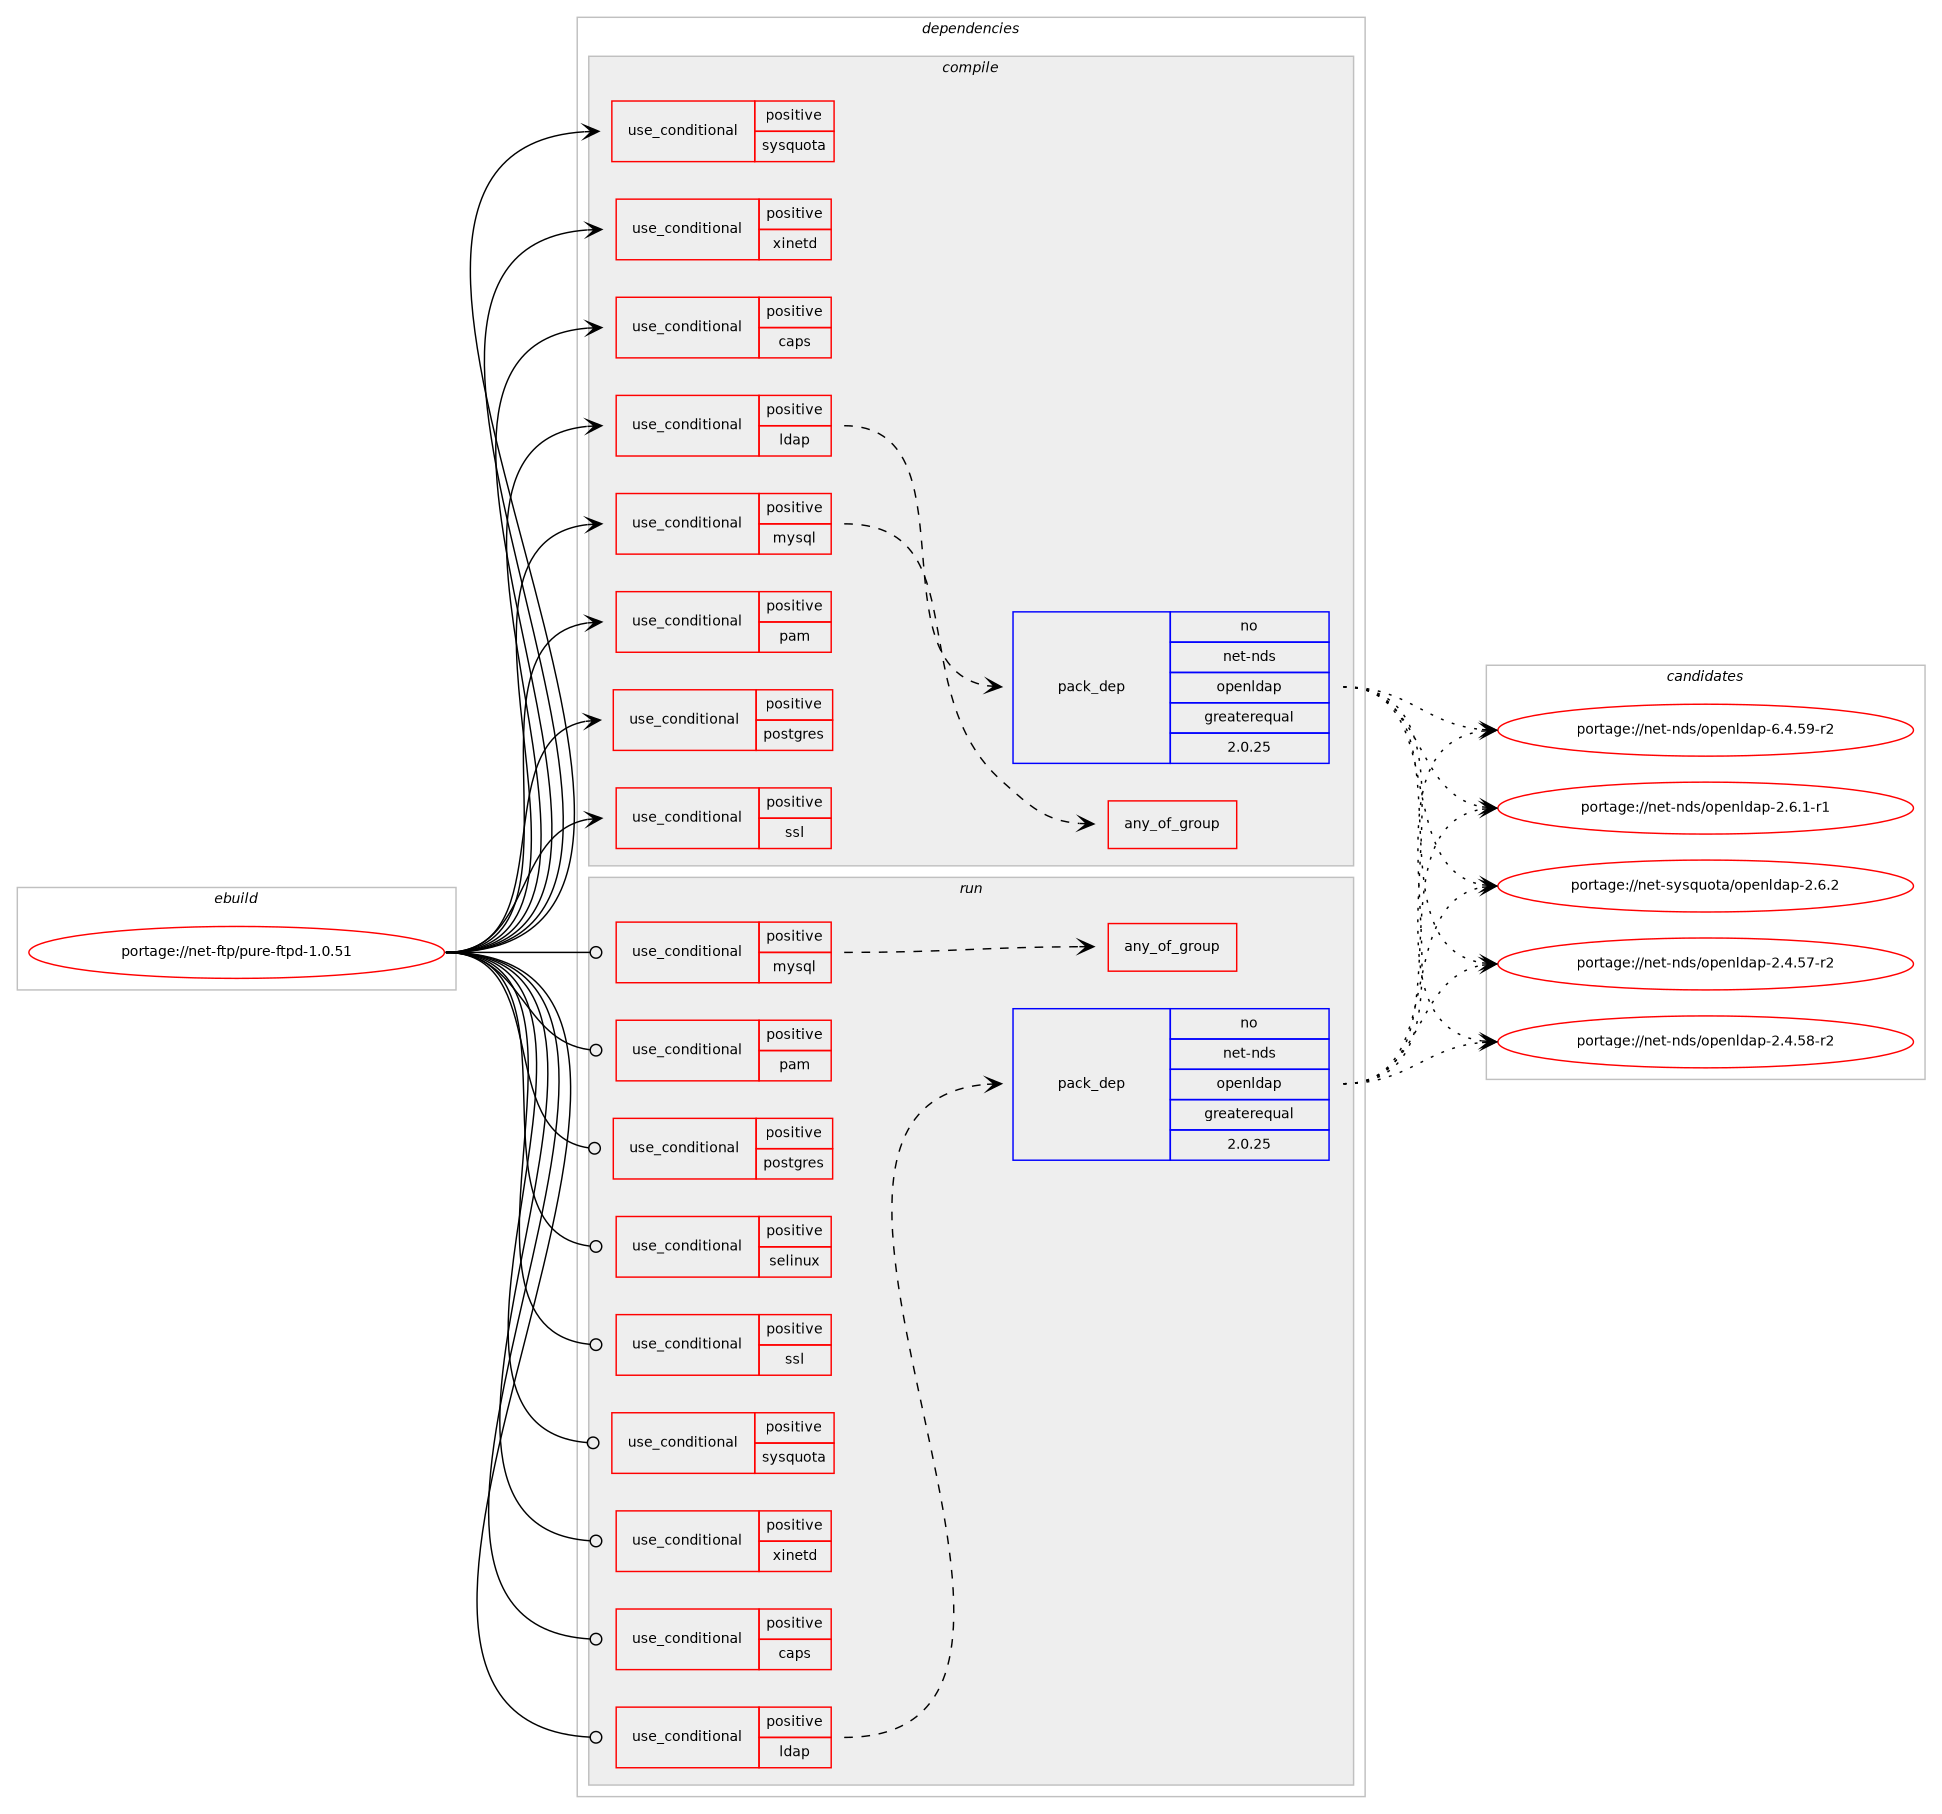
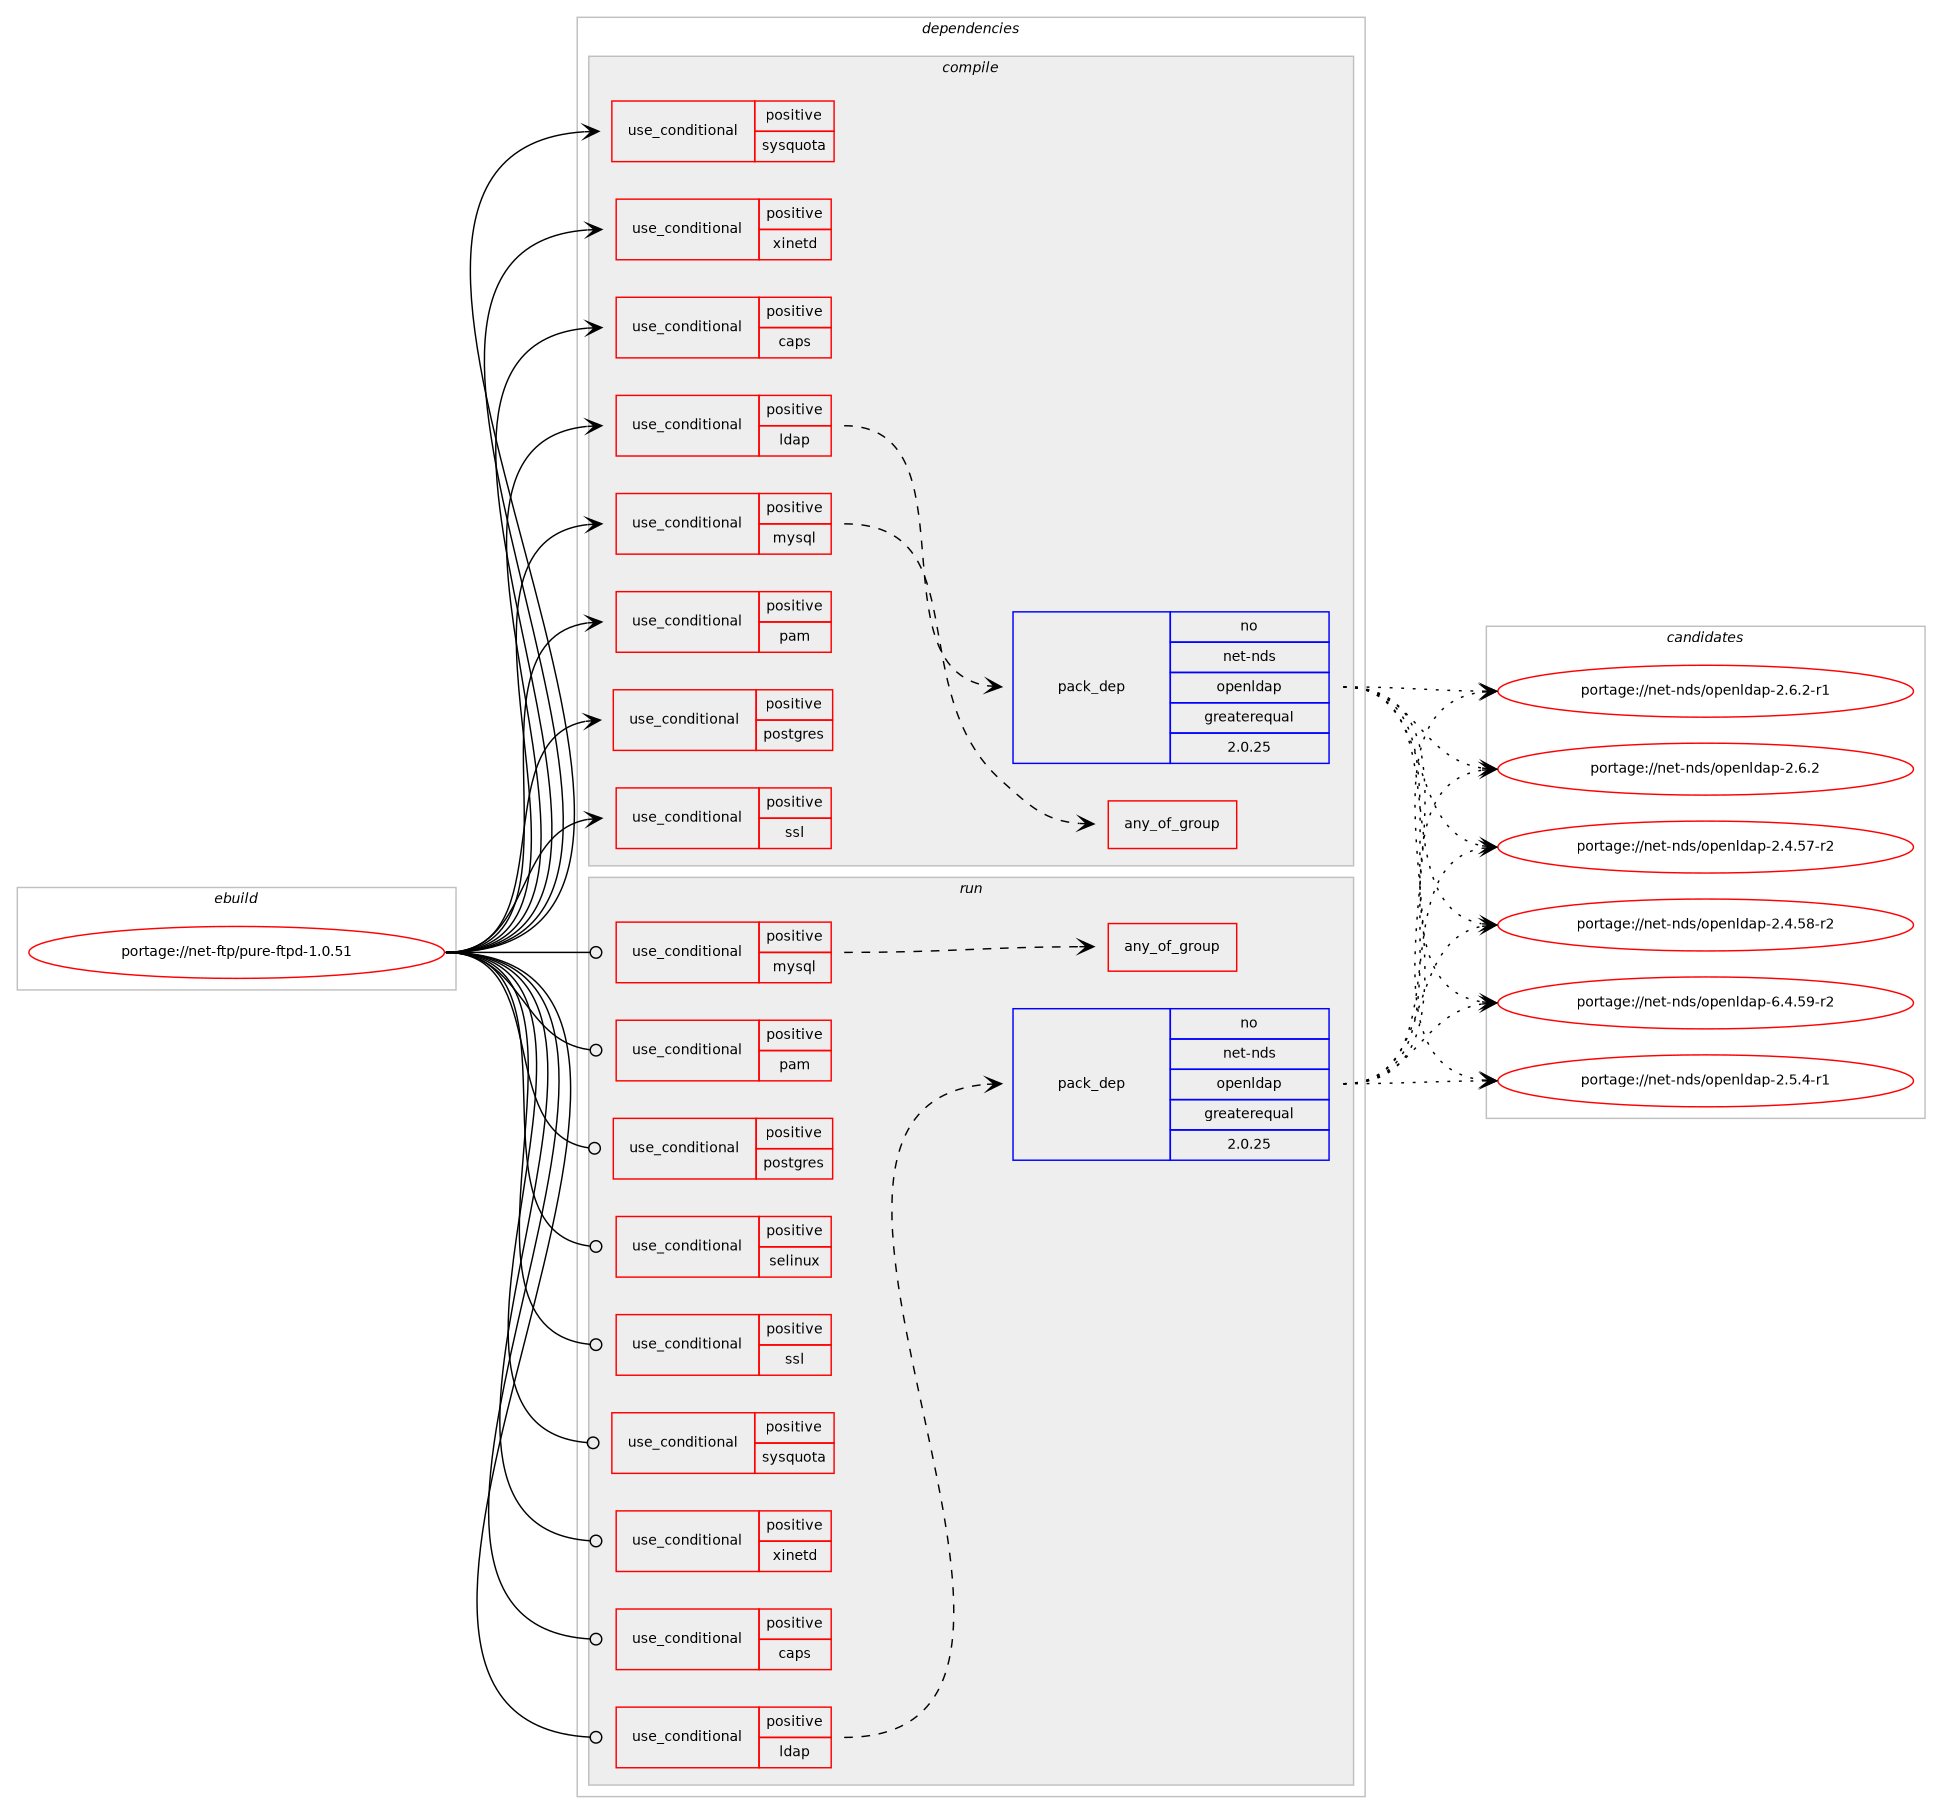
node "portage://net-nds/openldap-2.6.1-r1": label "portage://net-nds/openldap-2.6.1-r1" -> "portage://net-nds/openldap-2.6.2-r1"
node "portage://net-sysquota/openldap-2.6.2": label "portage://net-sysquota/openldap-2.6.2" -> "portage://net-nds/openldap-2.6.2"
node "portage://net-nds/openldap-2.5.4-r1": added
